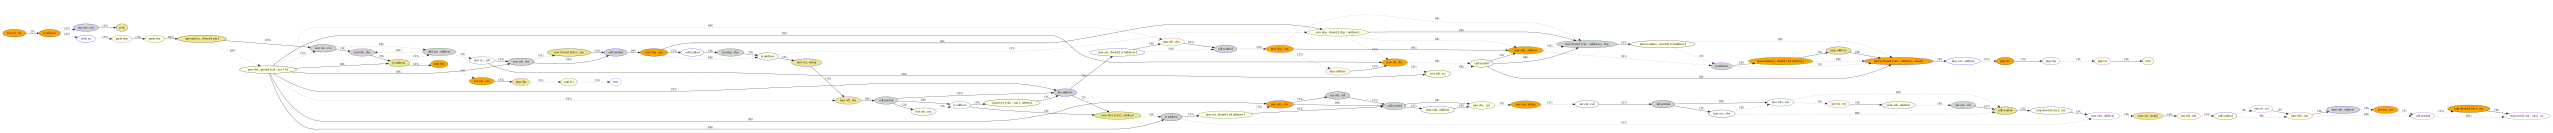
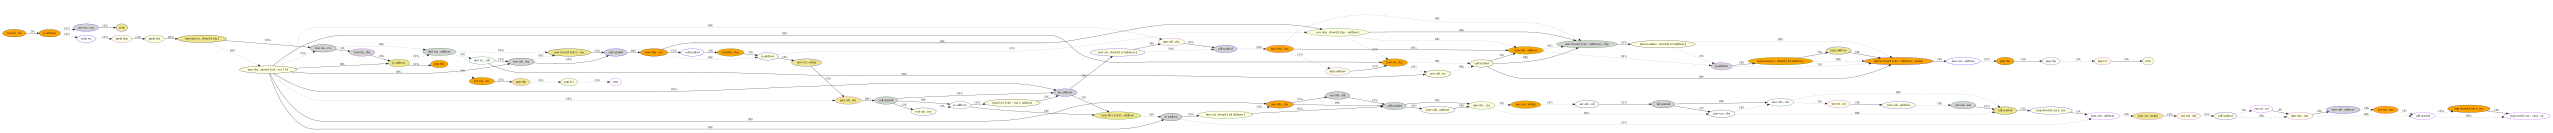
edge "add eax , address" -> "test rbx , rbx": now "add eax , address" -> "mov dword [ rdx ] , eax"
node "test rbp , rbp": fillcolor lightgrey -> orange
edge "mov rbx , rax" -> "mov rcx , rbx": added, label "DFG"
